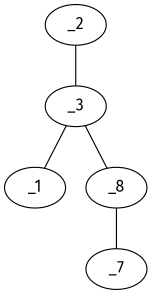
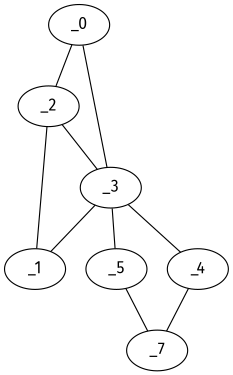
node "_0": added
edge "_2" -- "_1": added
node "_8": label "_8" -> "_4"
node "_5": added
